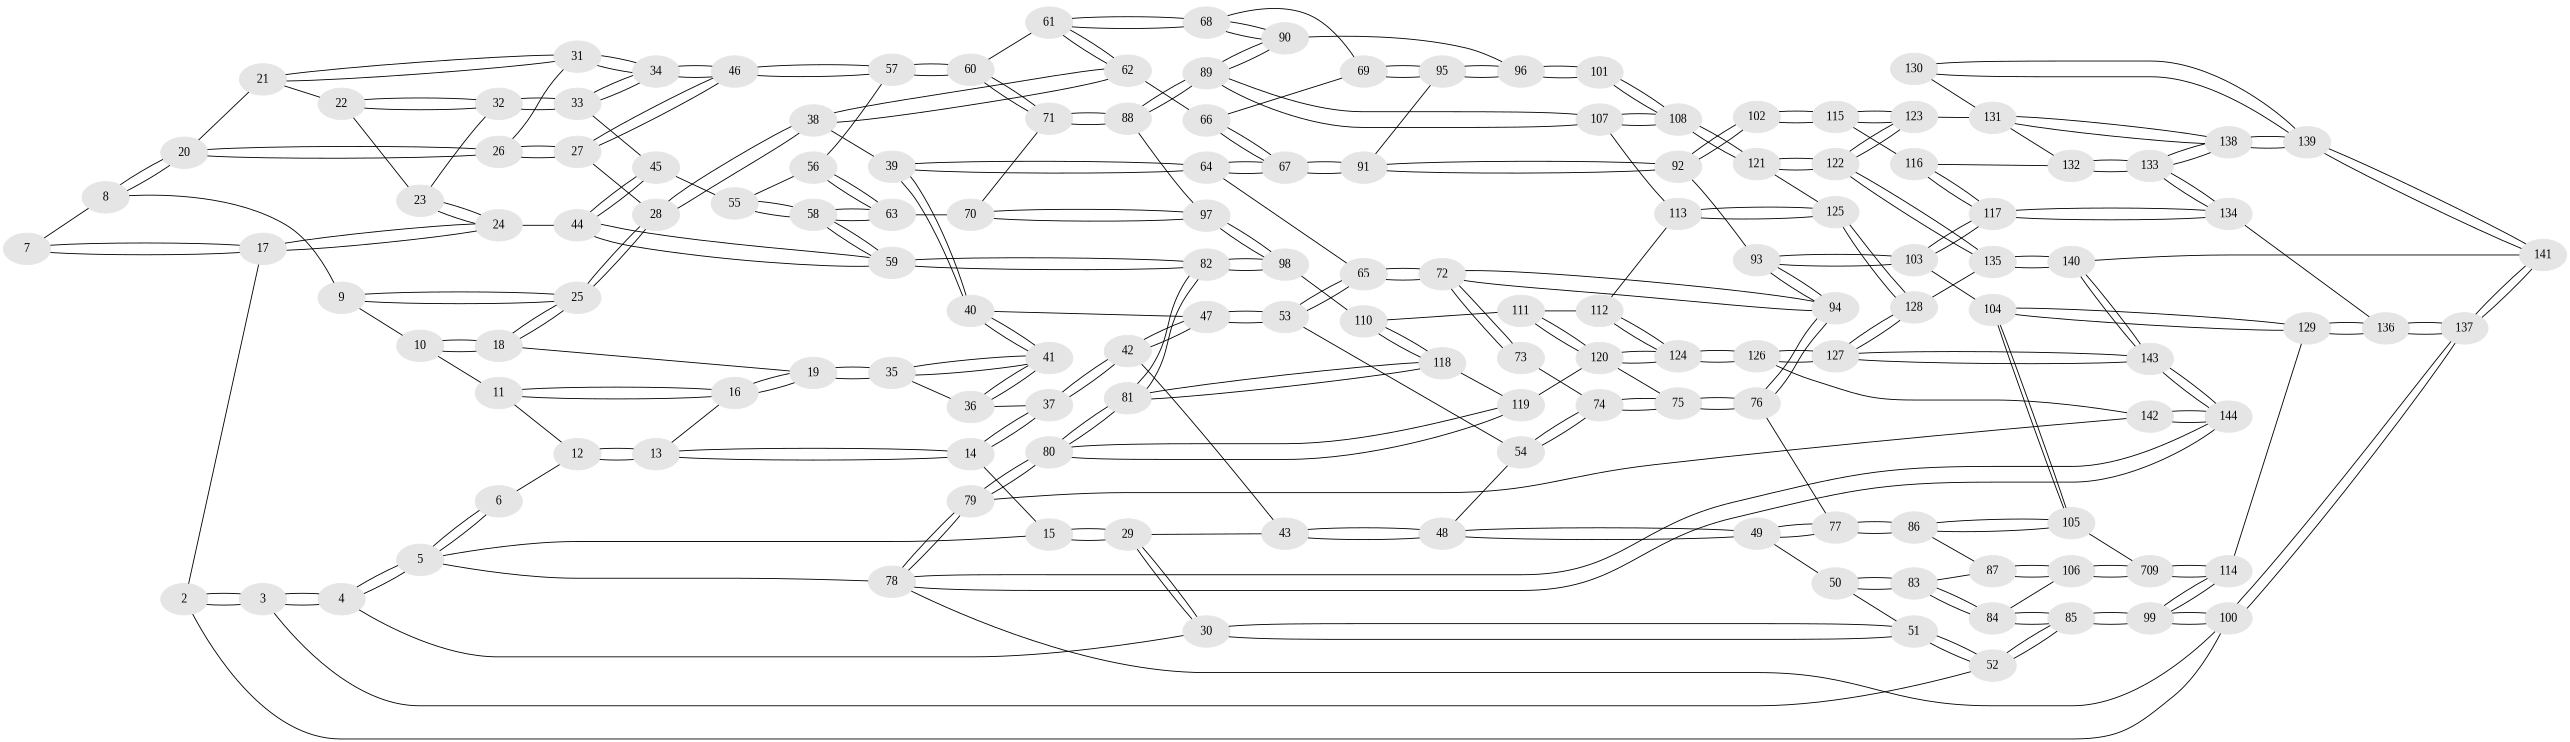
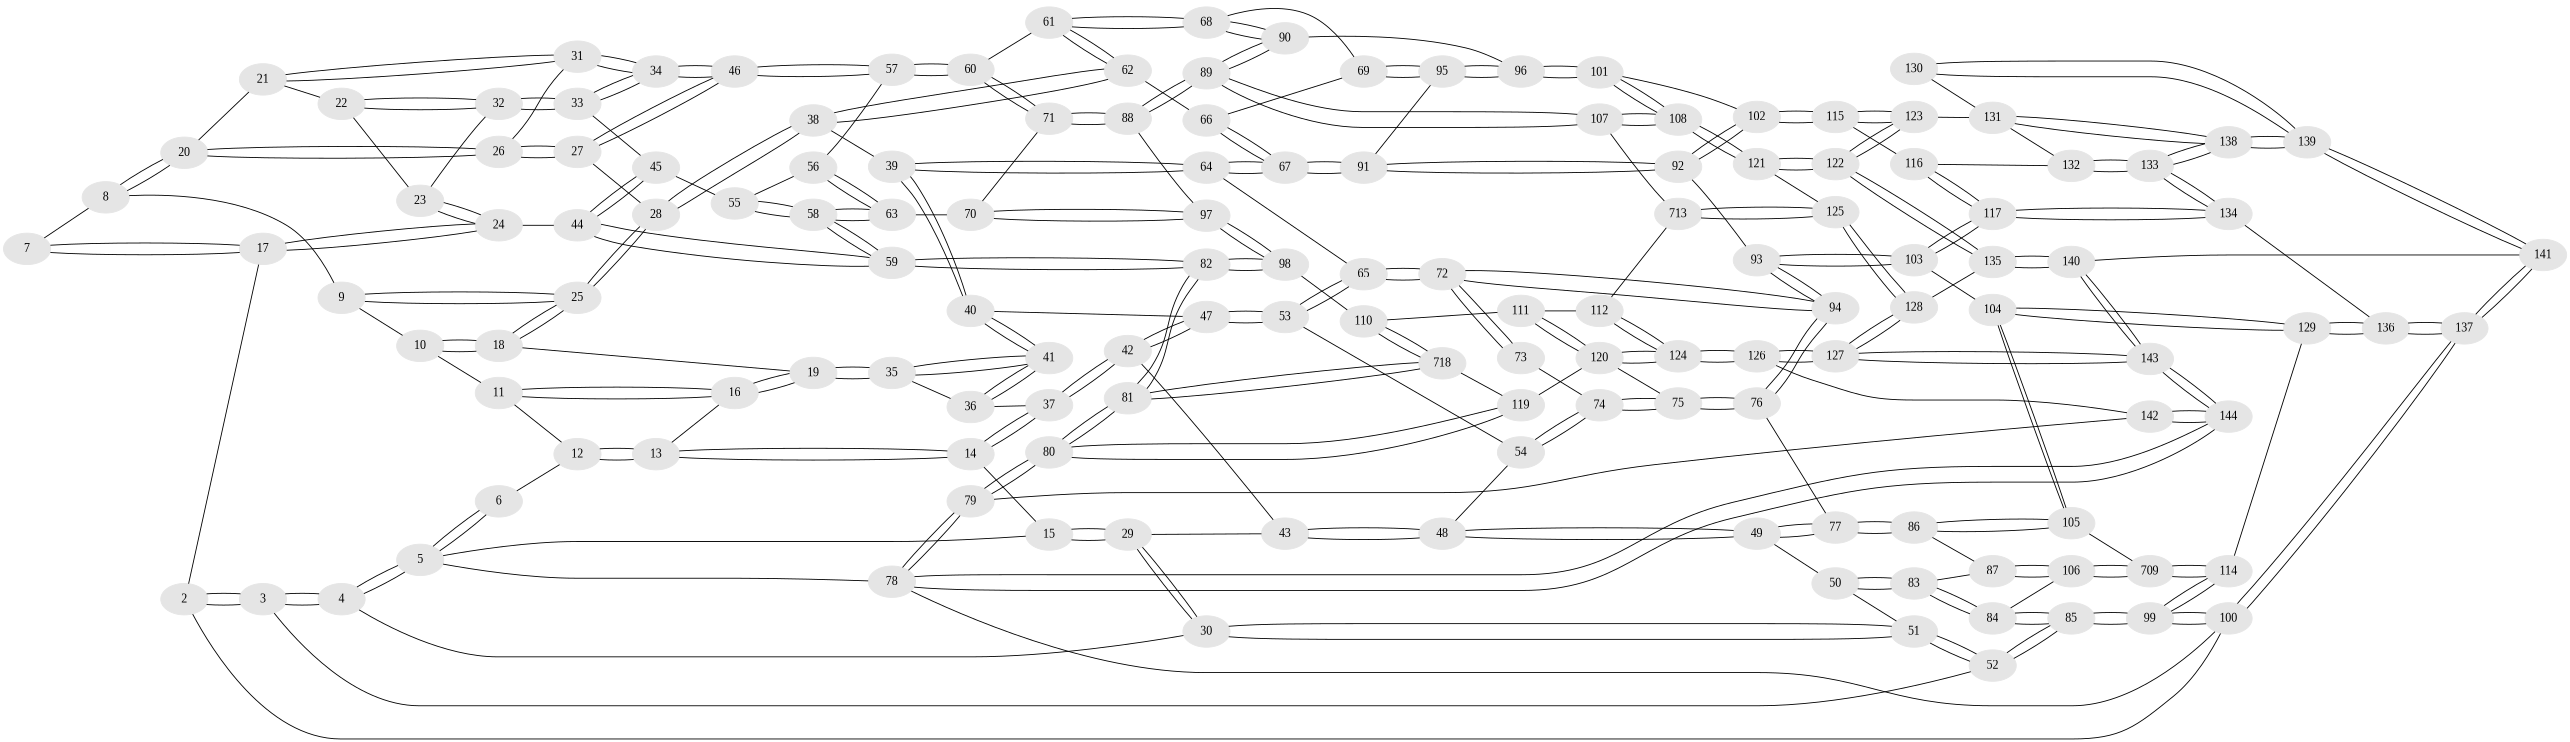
edge "101" -- "102": added
node "113": label "113" -> "713"
node "118": label "118" -> "718"
